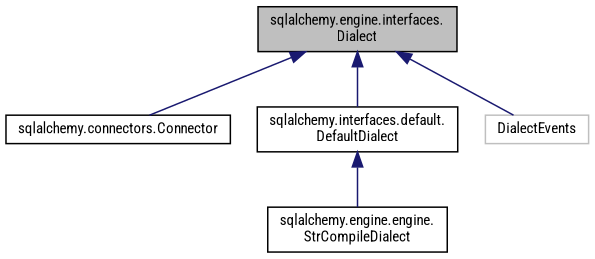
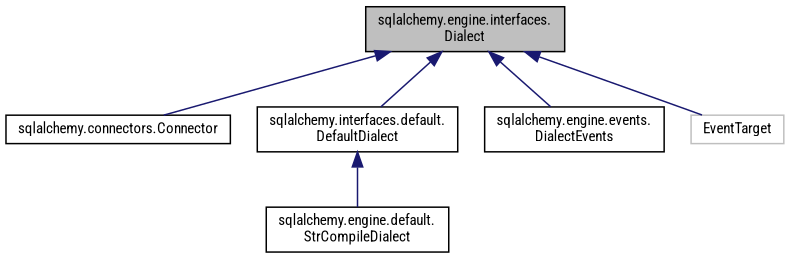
node "DialectEvents": label "DialectEvents" -> "EventTarget"
node "sqlalchemy.engine.events. DialectEvents": added
node "sqlalchemy.engine.engine. StrCompileDialect": label "sqlalchemy.engine.engine. StrCompileDialect" -> "sqlalchemy.engine.default. StrCompileDialect"
